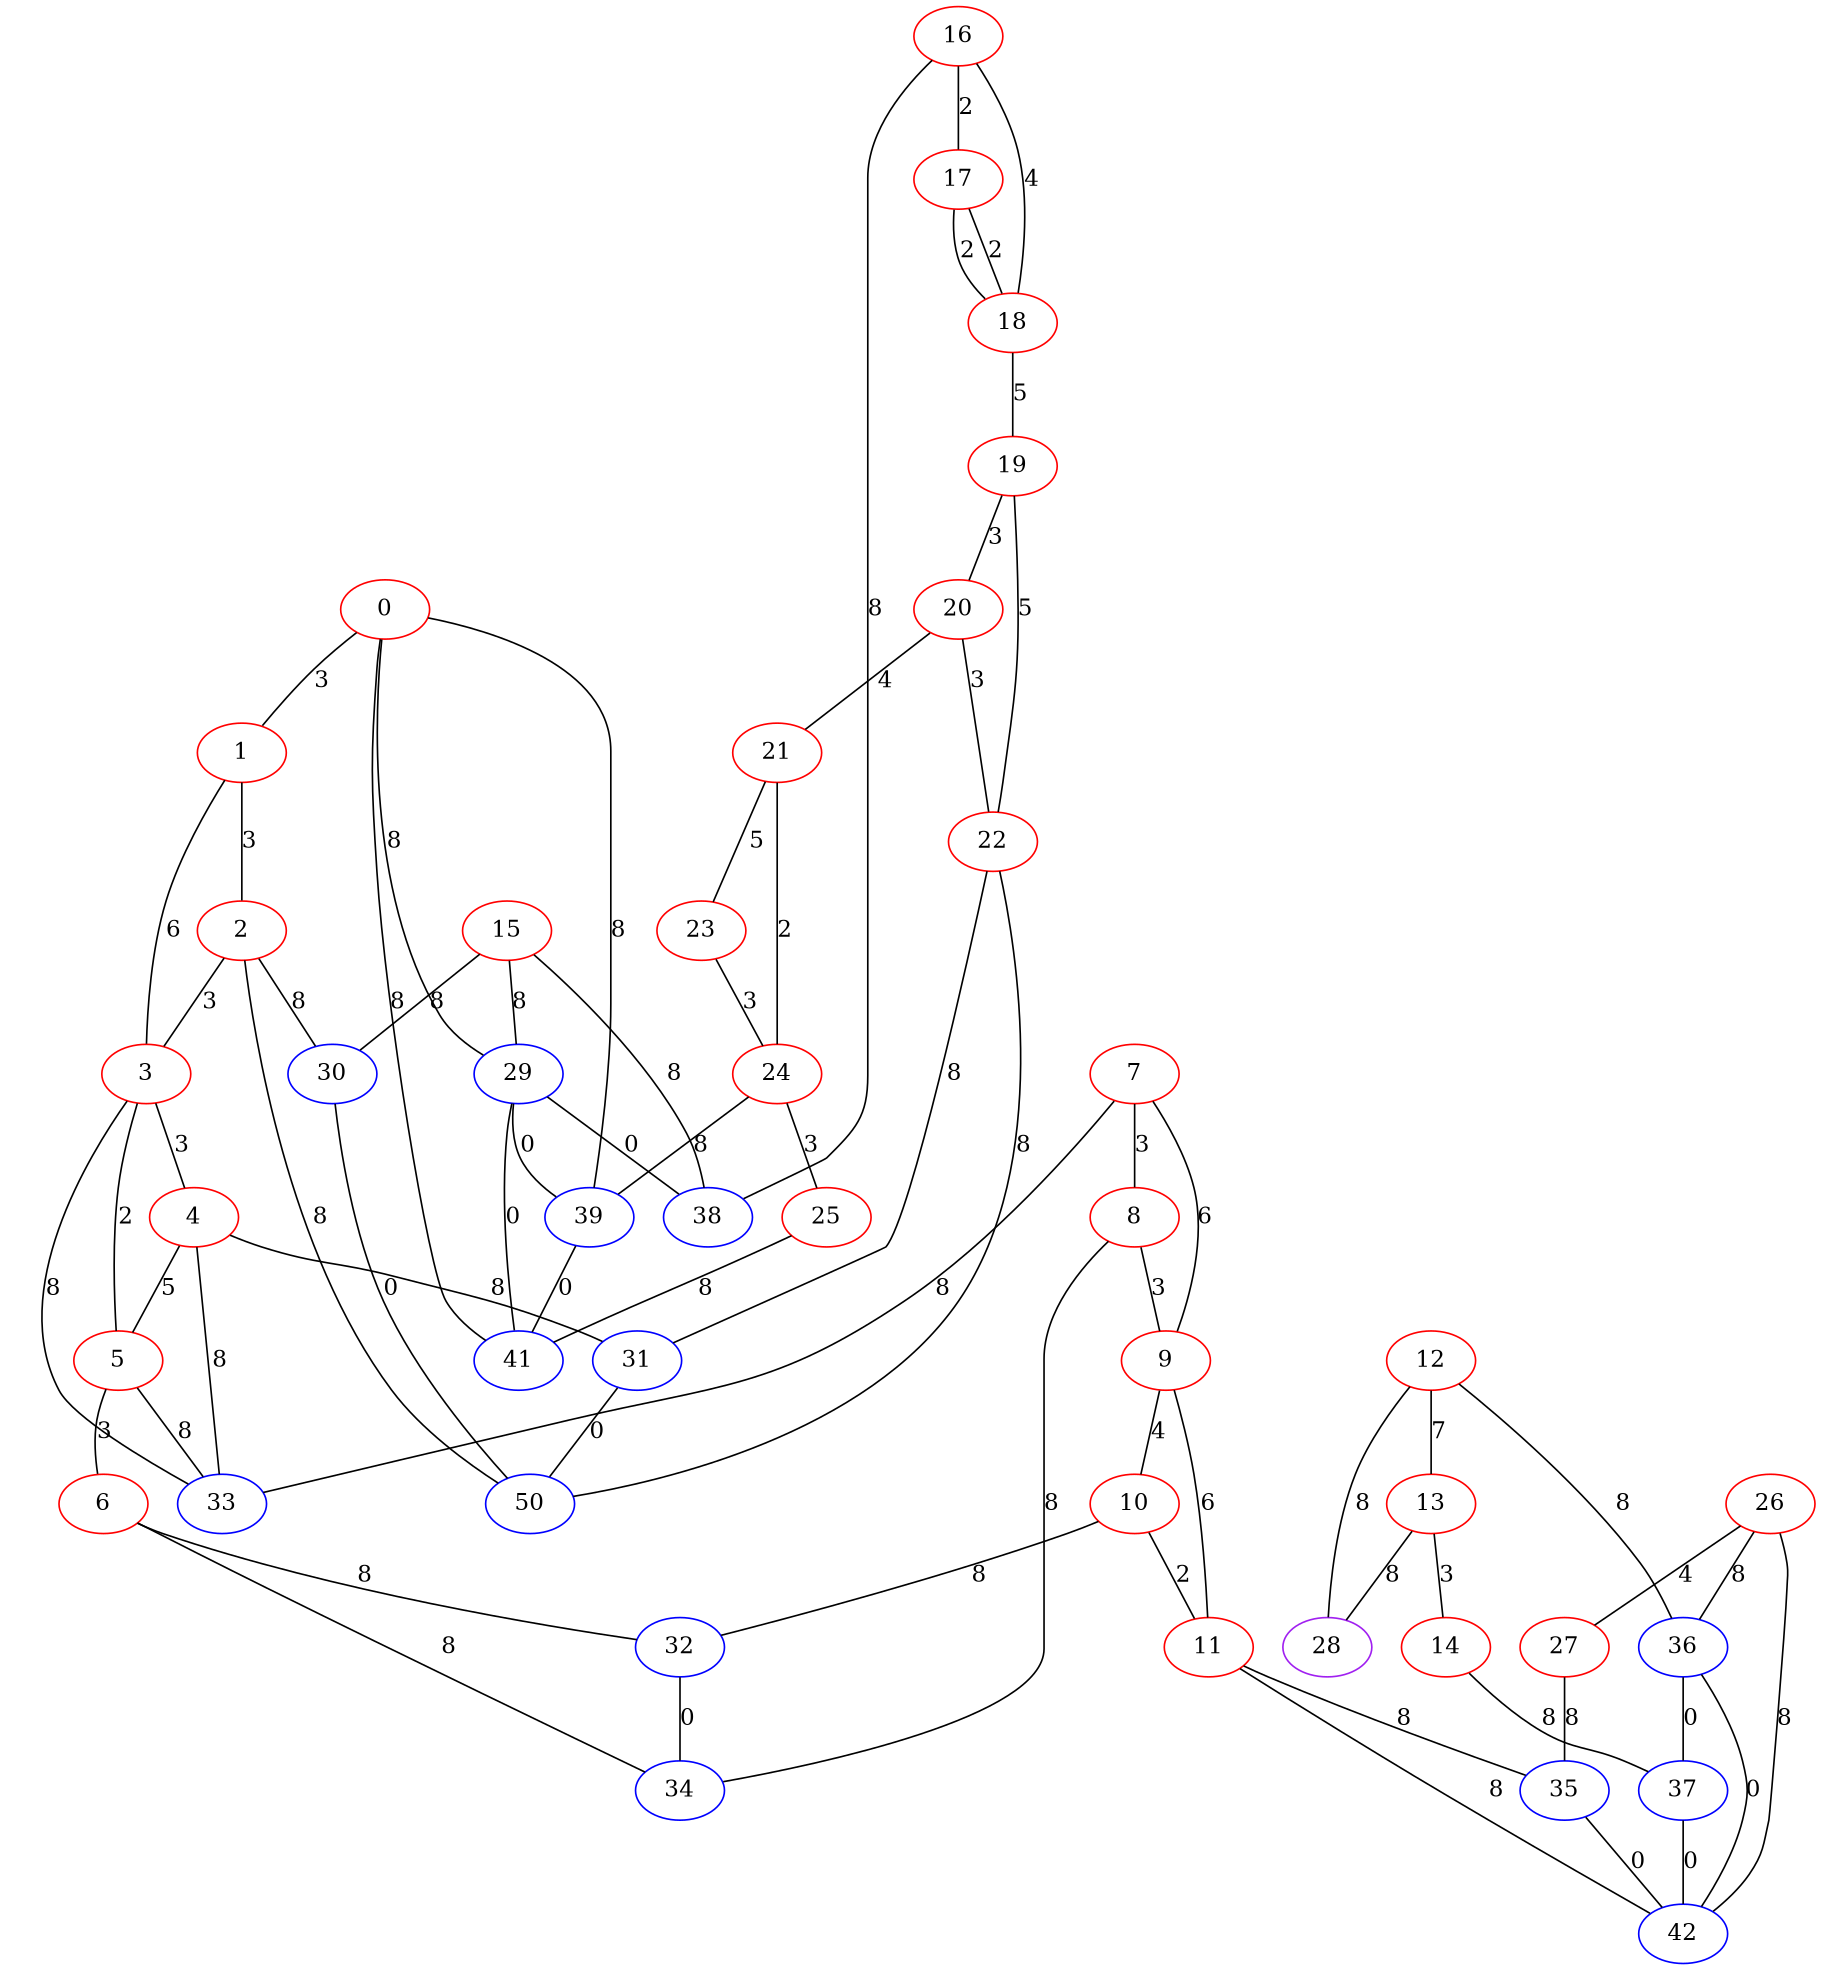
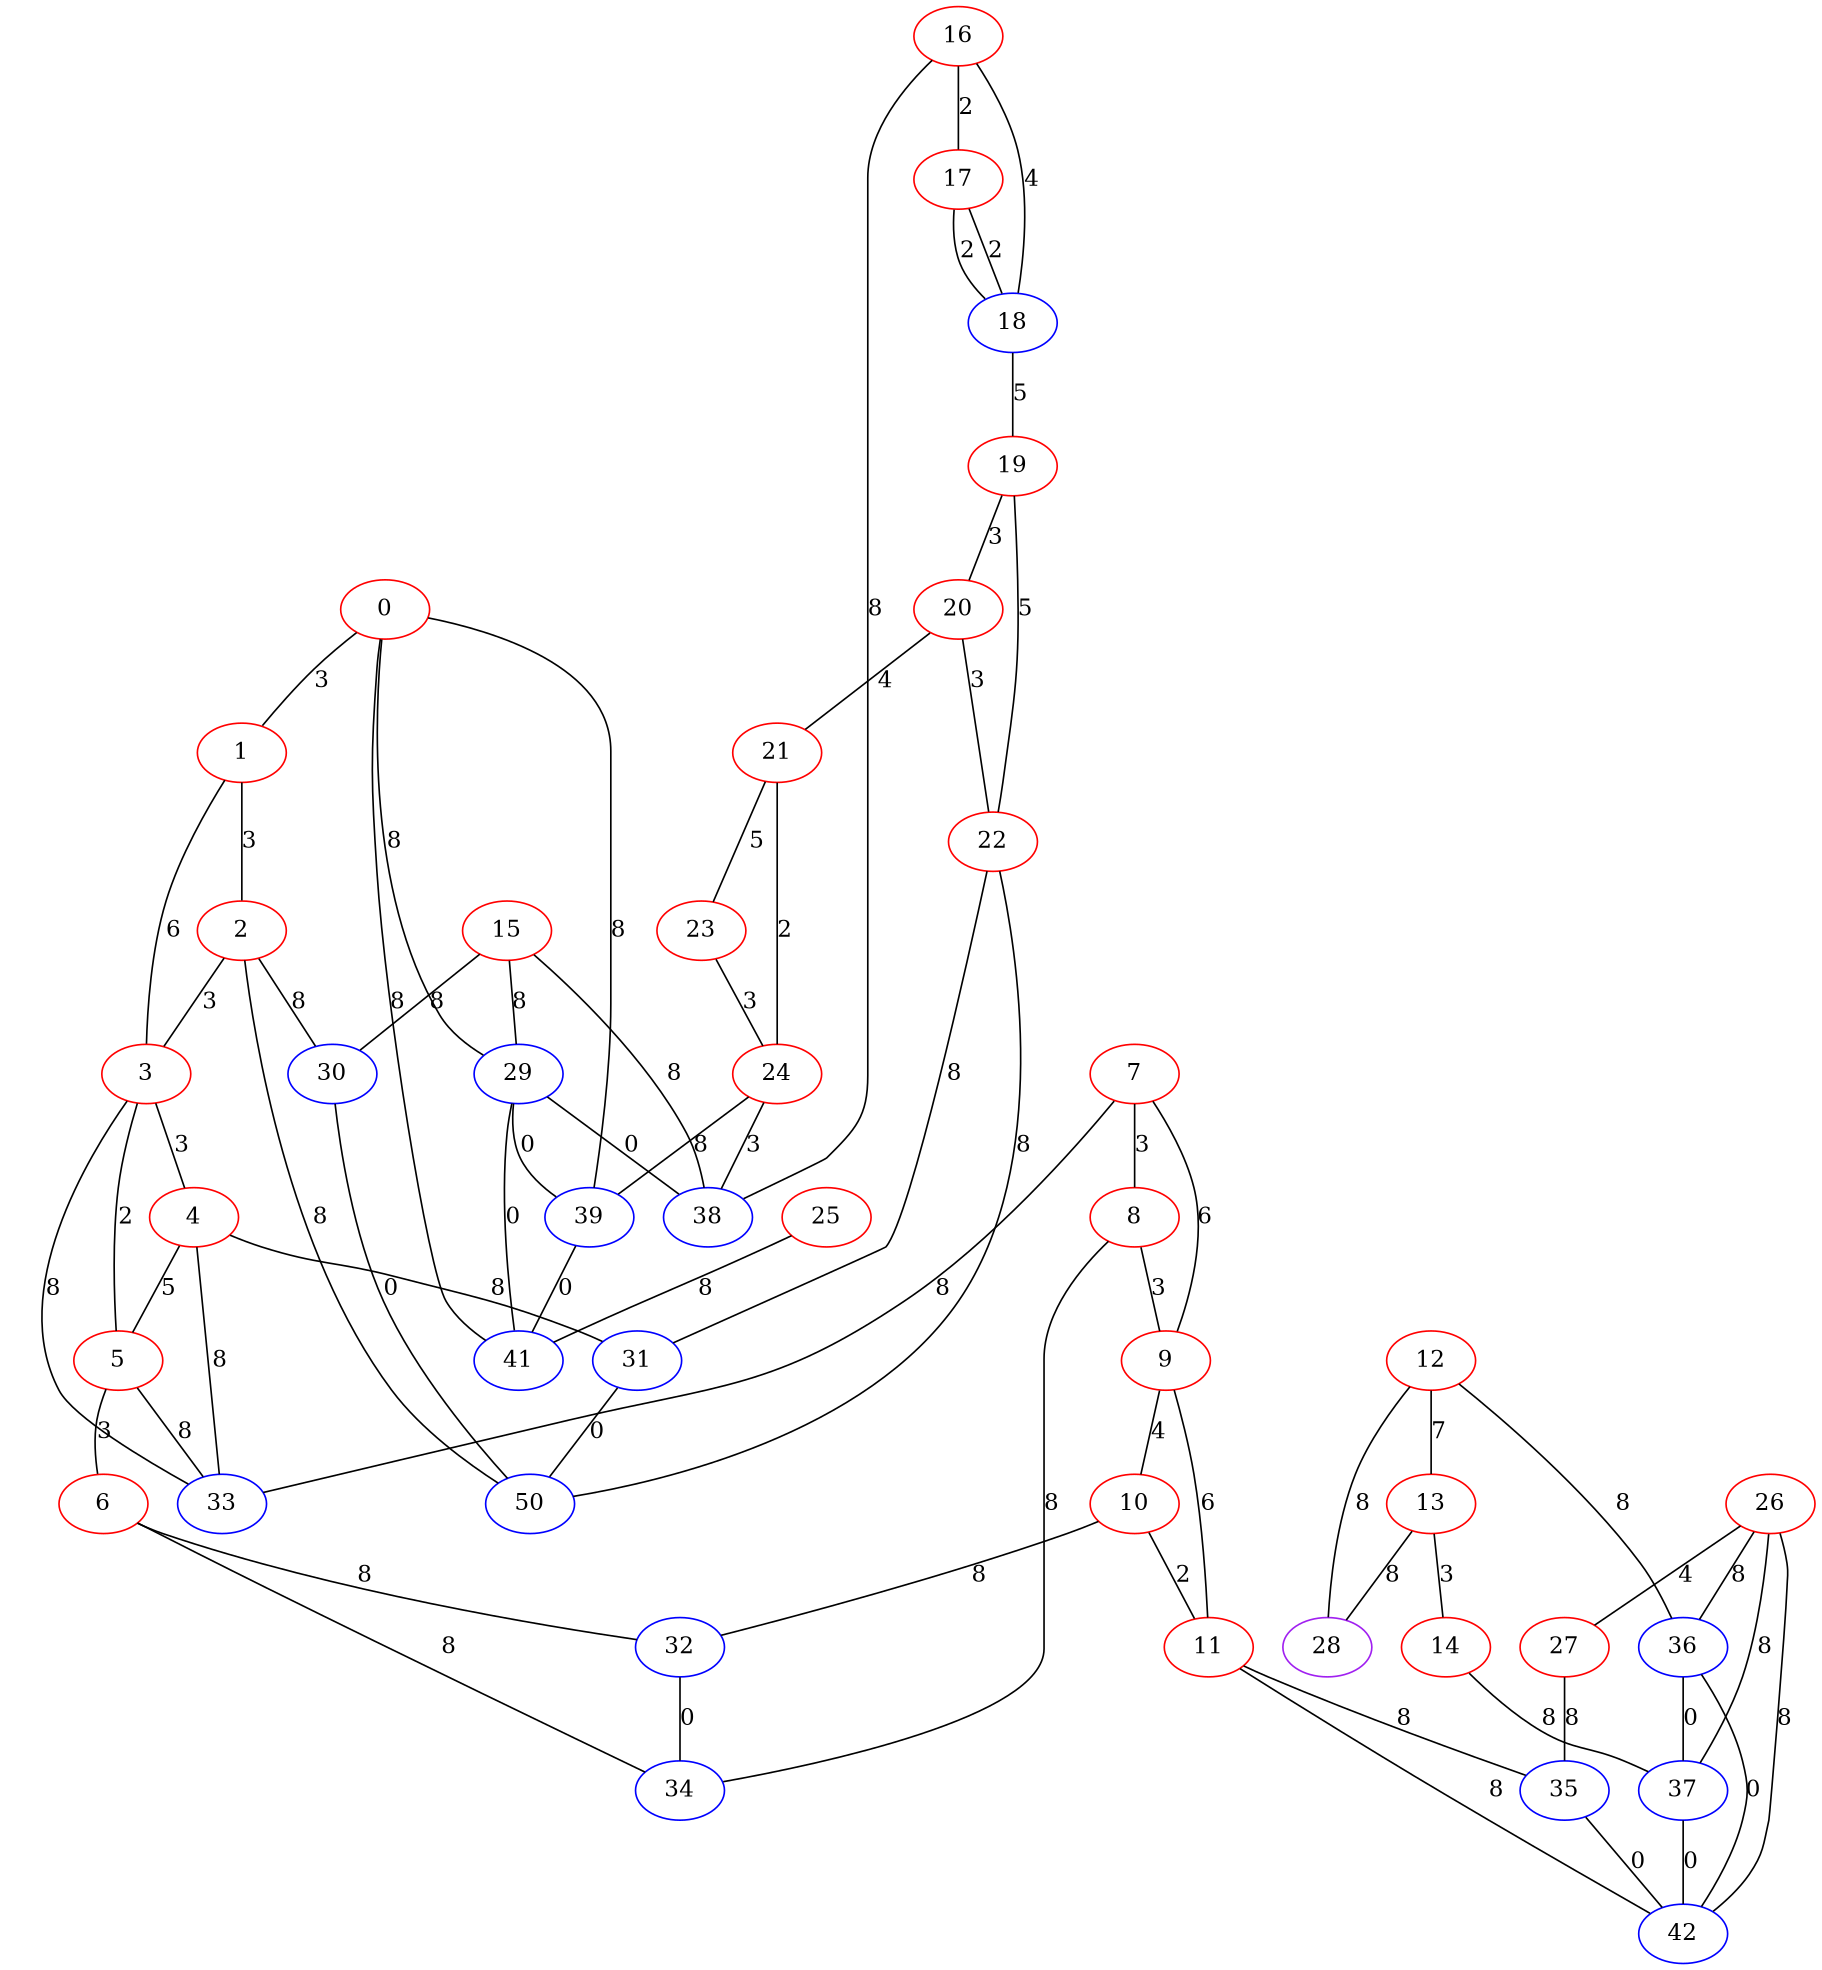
node "18": color red -> blue
edge "24" -- "25": now "24" -- "38"
edge "26" -- "37": added, label "8"
